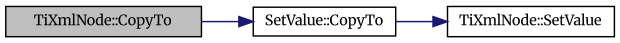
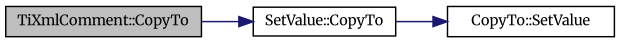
node "TiXmlNode::CopyTo": label "TiXmlNode::CopyTo" -> "TiXmlComment::CopyTo"
node "TiXmlNode::SetValue": label "TiXmlNode::SetValue" -> "CopyTo::SetValue"
